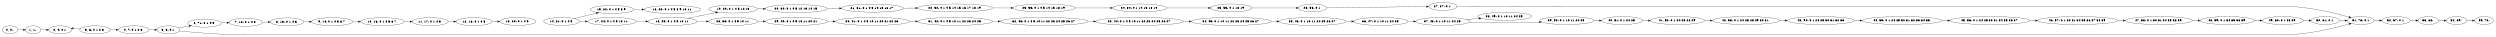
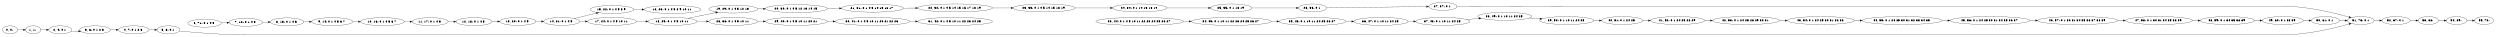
node "19, 29: 2 1 4 5 12 13": label "19, 29: 2 1 4 5 12 13" -> "19, 29: 0 1 4 5 12 13"
edge "13, 20: 0 1 4 5" -> "14, 21: 0 1 4 5": added
node "32, 43: 0 1 4 5 10 11 22 23 24 25 26 27": removed
node "43, 94: 0 1 24 25 30 31 32 33": label "43, 94: 0 1 24 25 30 31 32 33" -> "43, 54: 0 1 24 25 30 31 32 33"
node "12, 18: 0 1 0 5": label "12, 18: 0 1 0 5" -> "12, 18: 0 1 4 5"
edge "37, 48: 0 1 10 11 24 25" -> "39, 50: 0 1 10 11 24 25": now "38, 49: 0 1 10 11 24 25" -> "39, 50: 0 1 10 11 24 25"
edge "5, 8: 0 1" -> "6, 71: 0 1 4 5": removed
edge "3, 6: 0 1 2 3" -> "2, 4: 0 1": reversed
